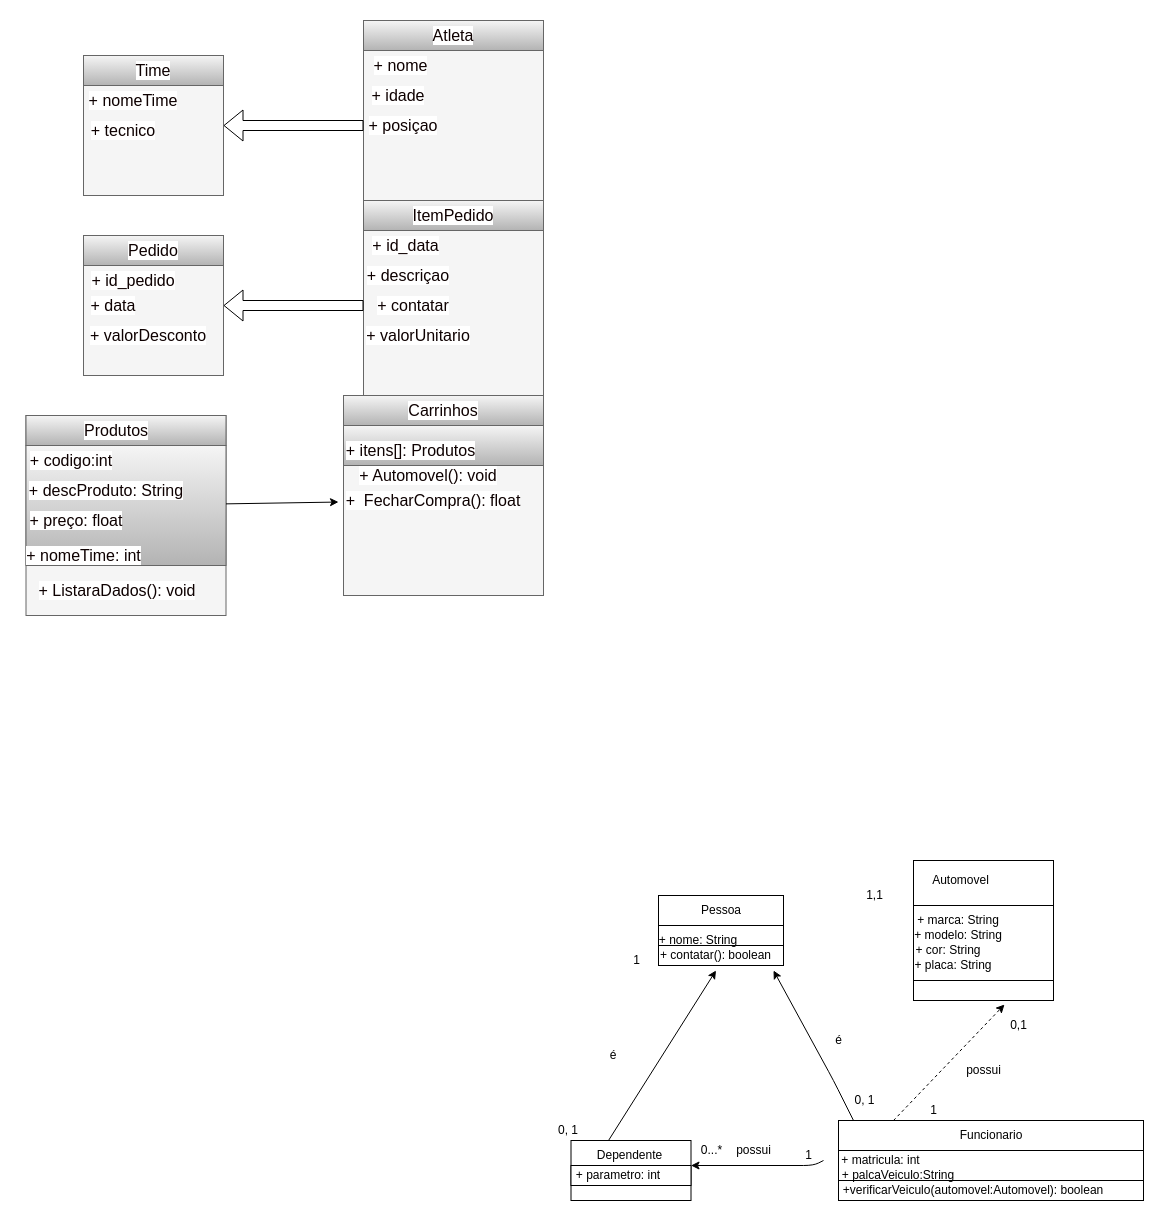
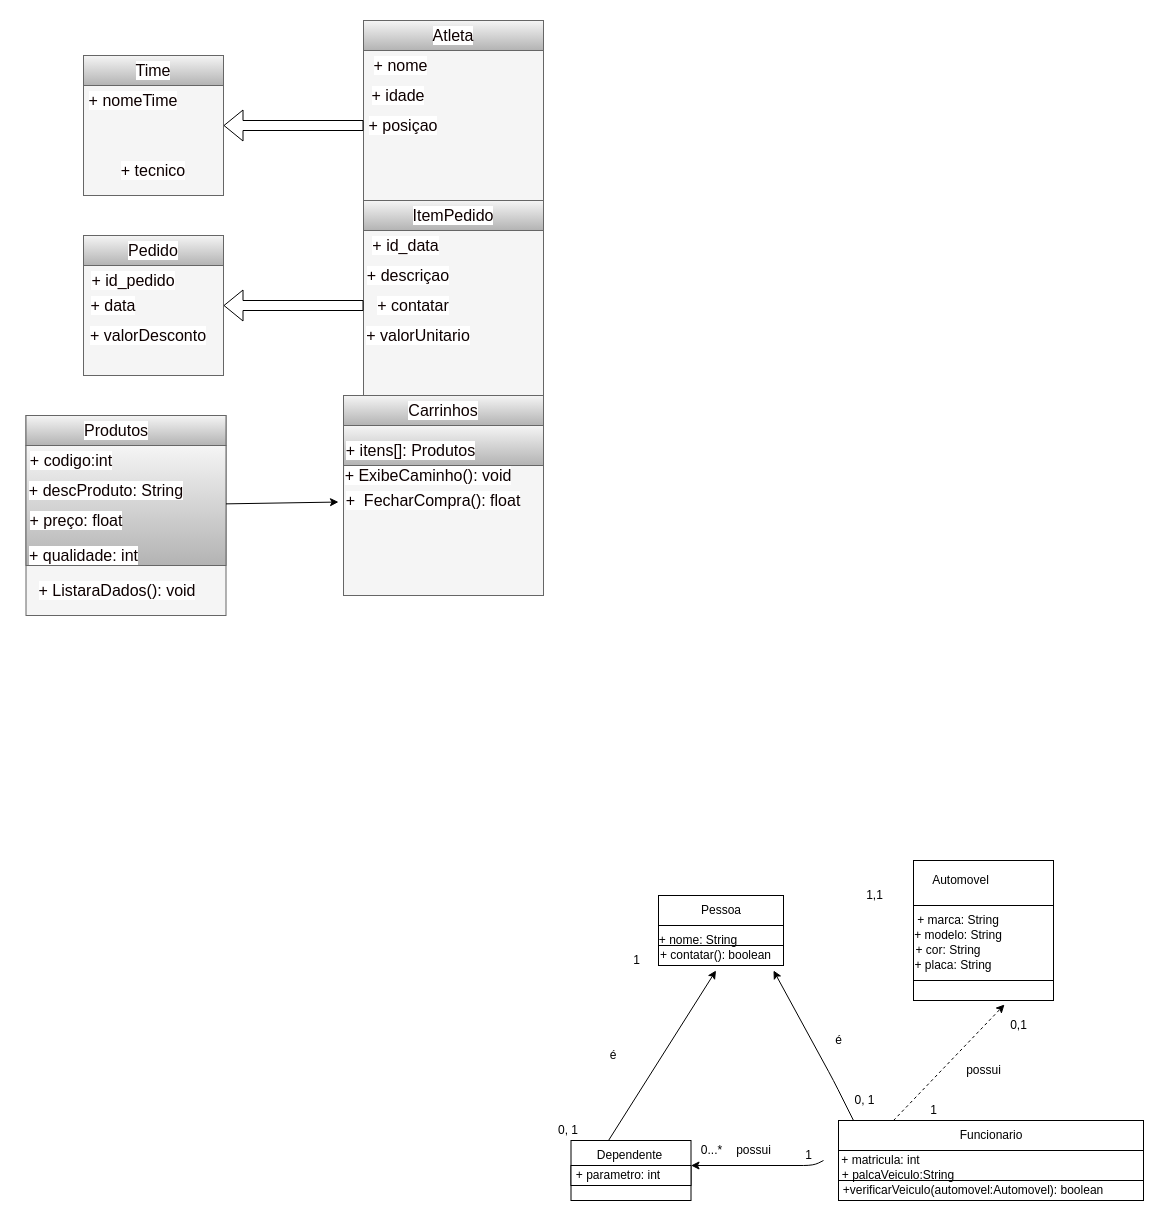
node "+ tecnico": moved (124, 131) -> (154, 171)
node "+ Automovel(): void": label "+ Automovel(): void" -> "+ ExibeCaminho(): void"
node "+ nomeTime: int": label "+ nomeTime: int" -> "+ qualidade: int"
